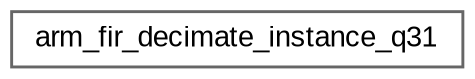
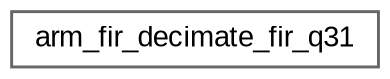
node "arm_fir_decimate_instance_q31": label "arm_fir_decimate_instance_q31" -> "arm_fir_decimate_fir_q31"
